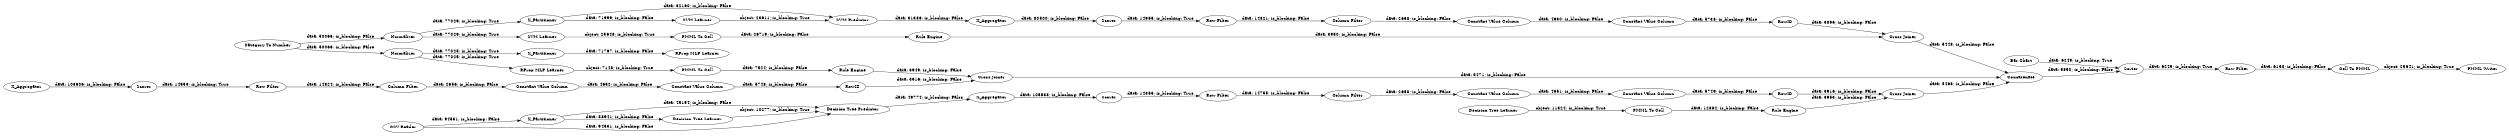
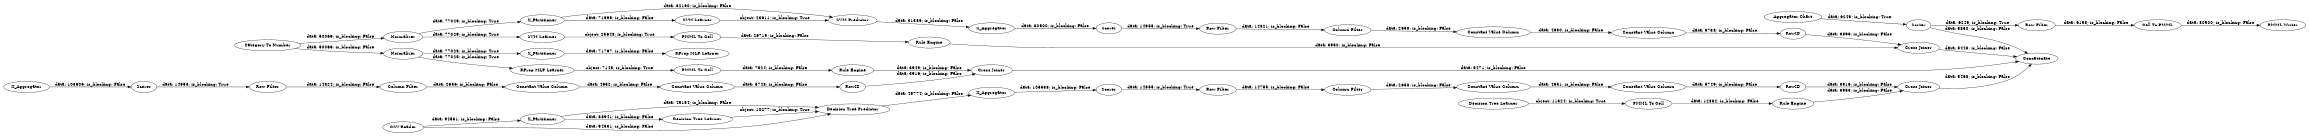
node "Bar Chart": label "Bar Chart" -> "Aggregator Chart"
edge "Cell To PMML" -> "PMML Writer": label "object: 25641; is_blocking: True" -> "data: 80500; is_blocking: False"
edge "Concatenate" -> "Sorter": reversed
